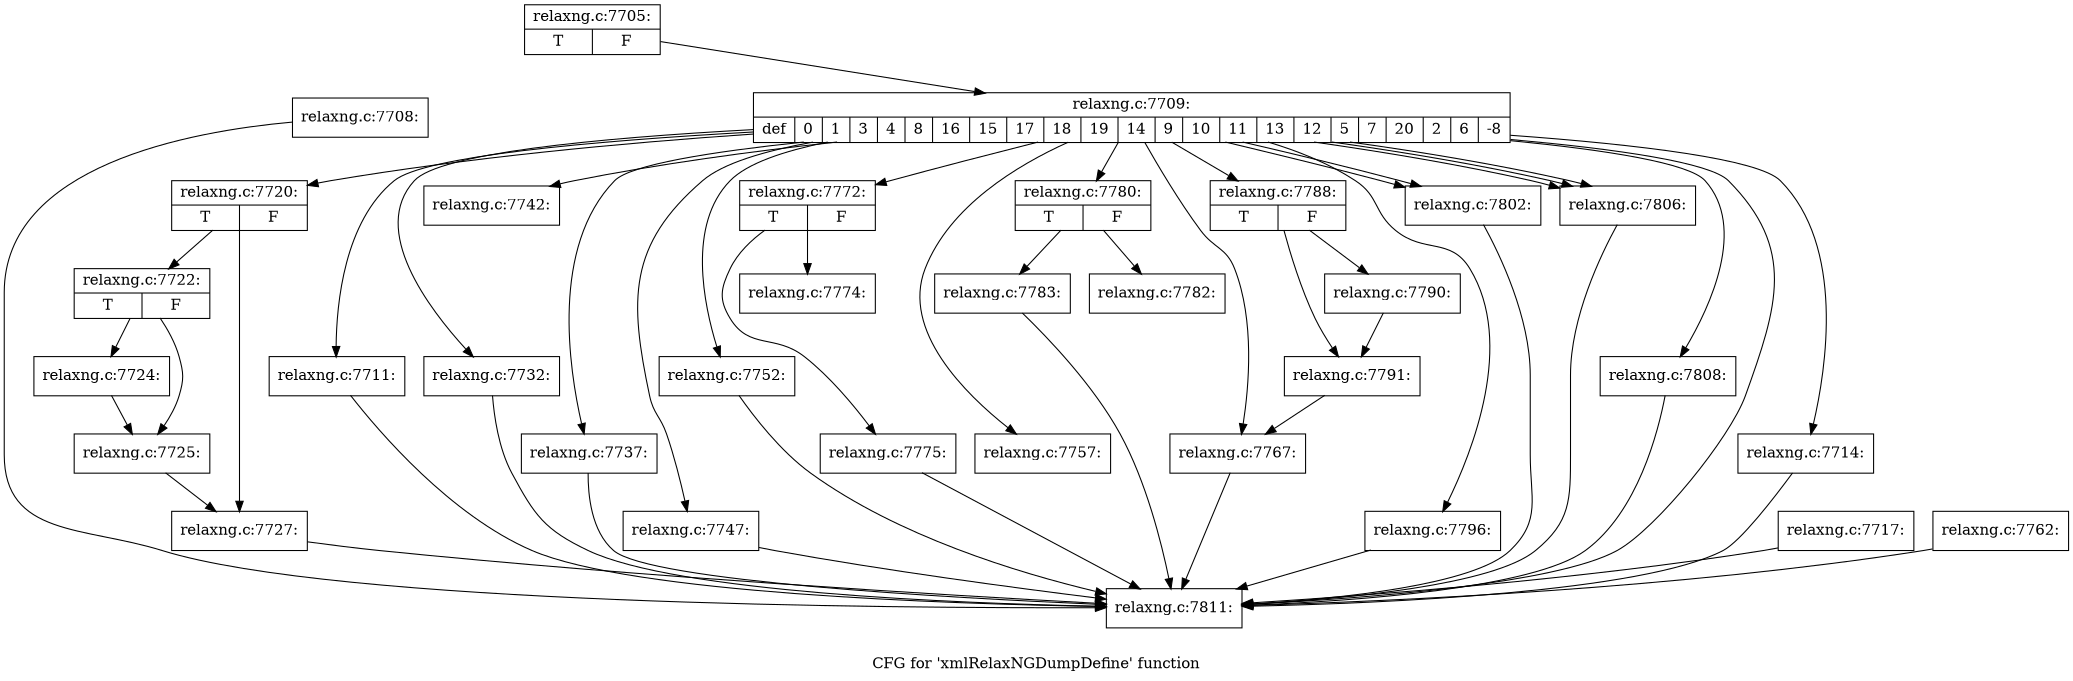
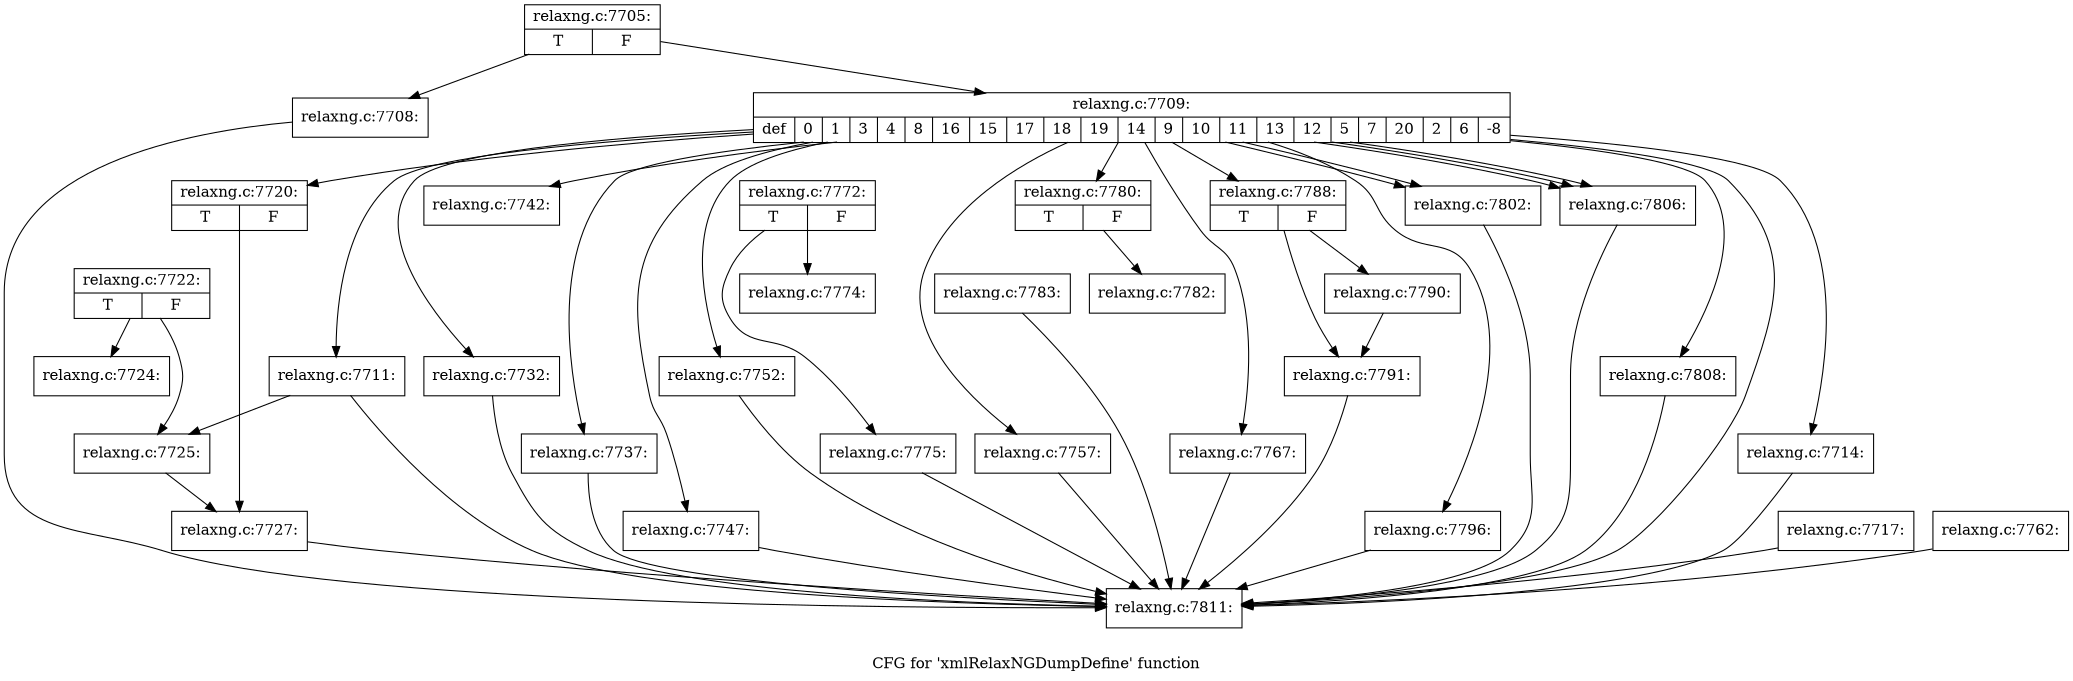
edge "relaxng.c:7705:" -> "relaxng.c:7708:": added
edge "relaxng.c:7709:" -> "relaxng.c:7772:": removed
edge "relaxng.c:7720:" -> "relaxng.c:7722:": removed
edge "relaxng.c:7780:" -> "relaxng.c:7783:": removed
edge "relaxng.c:7724:" -> "relaxng.c:7725:": now "relaxng.c:7711:" -> "relaxng.c:7725:"
edge "relaxng.c:7791:" -> "relaxng.c:7767:": now "relaxng.c:7791:" -> "relaxng.c:7811:"
edge "relaxng.c:7757:" -> "relaxng.c:7811:": added
